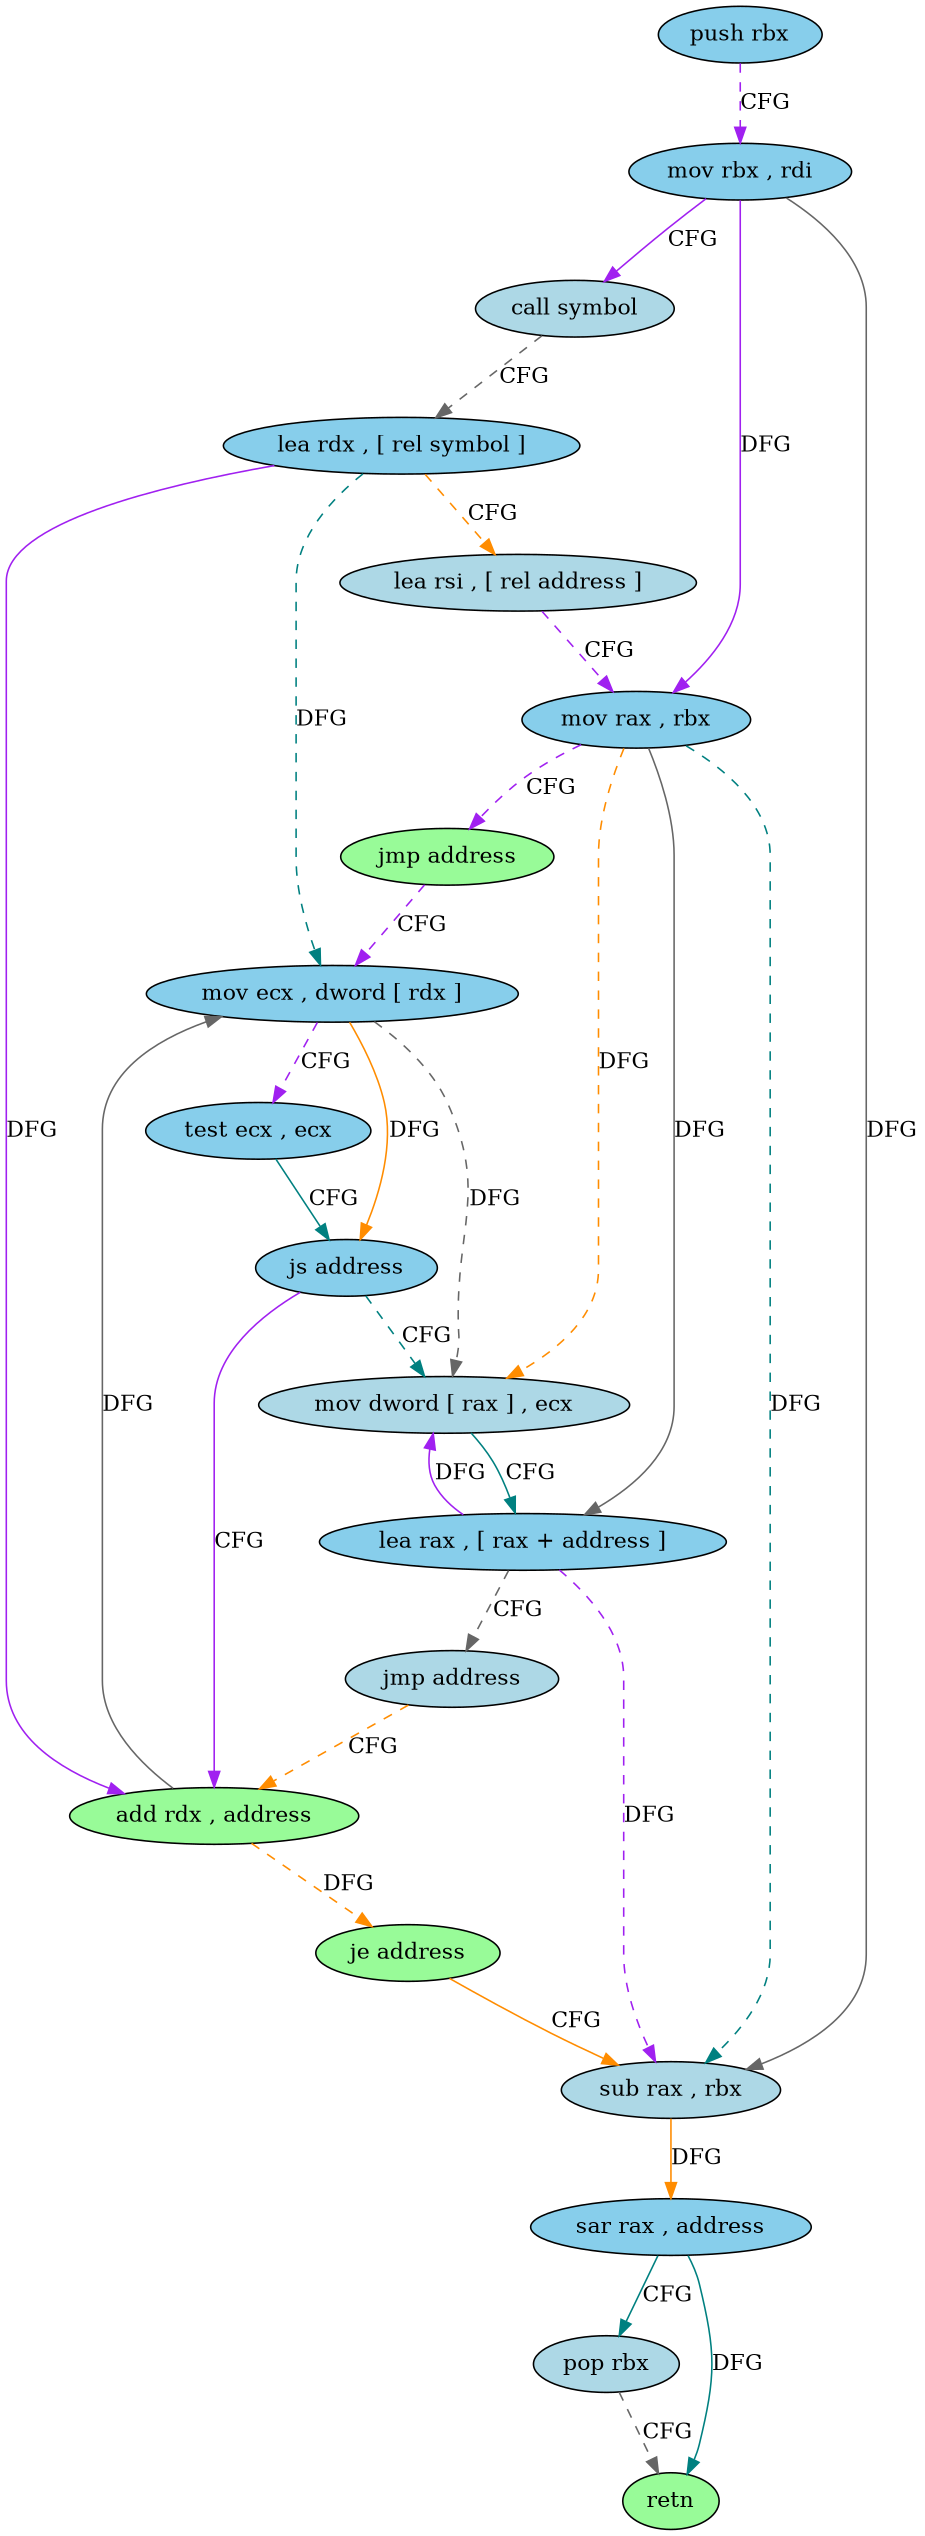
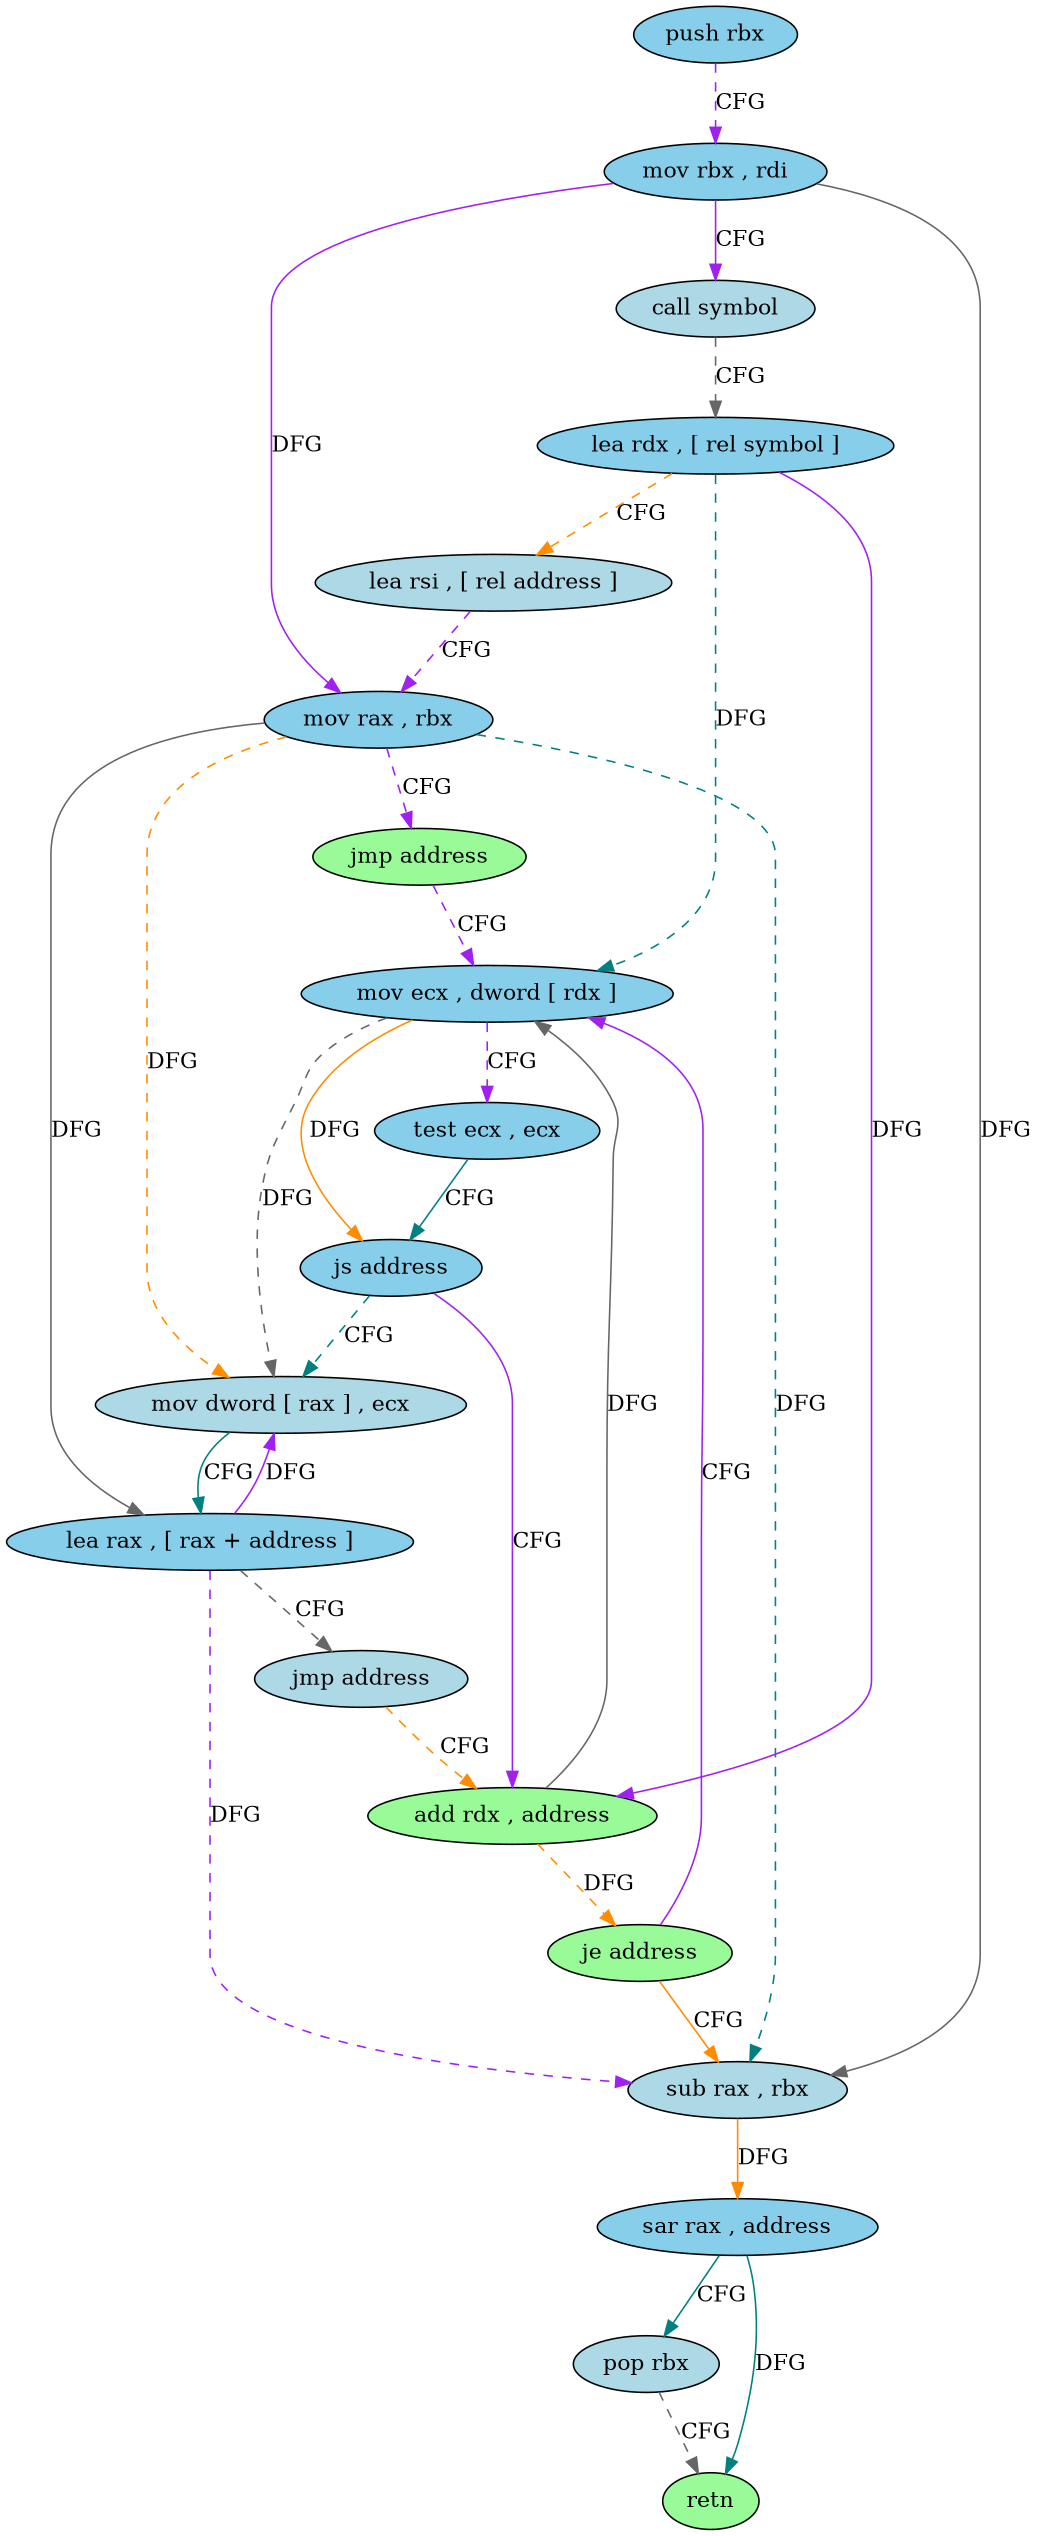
edge "je address" -> "mov ecx , dword [ rdx ]": added, label "CFG"
